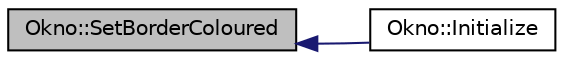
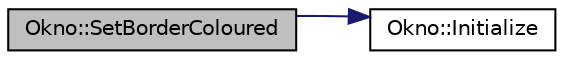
edge "Okno::Initialize" -> "Okno::SetBorderColoured": reversed
